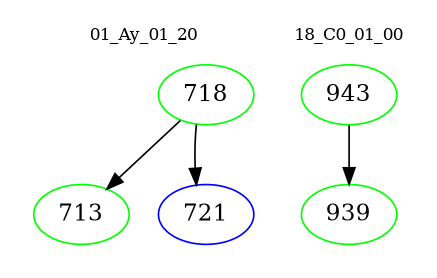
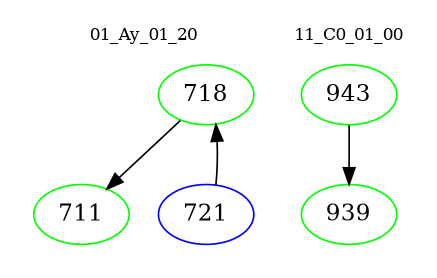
cluster "18_C0_01_00": label "18_C0_01_00" -> "11_C0_01_00"
edge "718" -> "721": reversed
node "713": label "713" -> "711"
